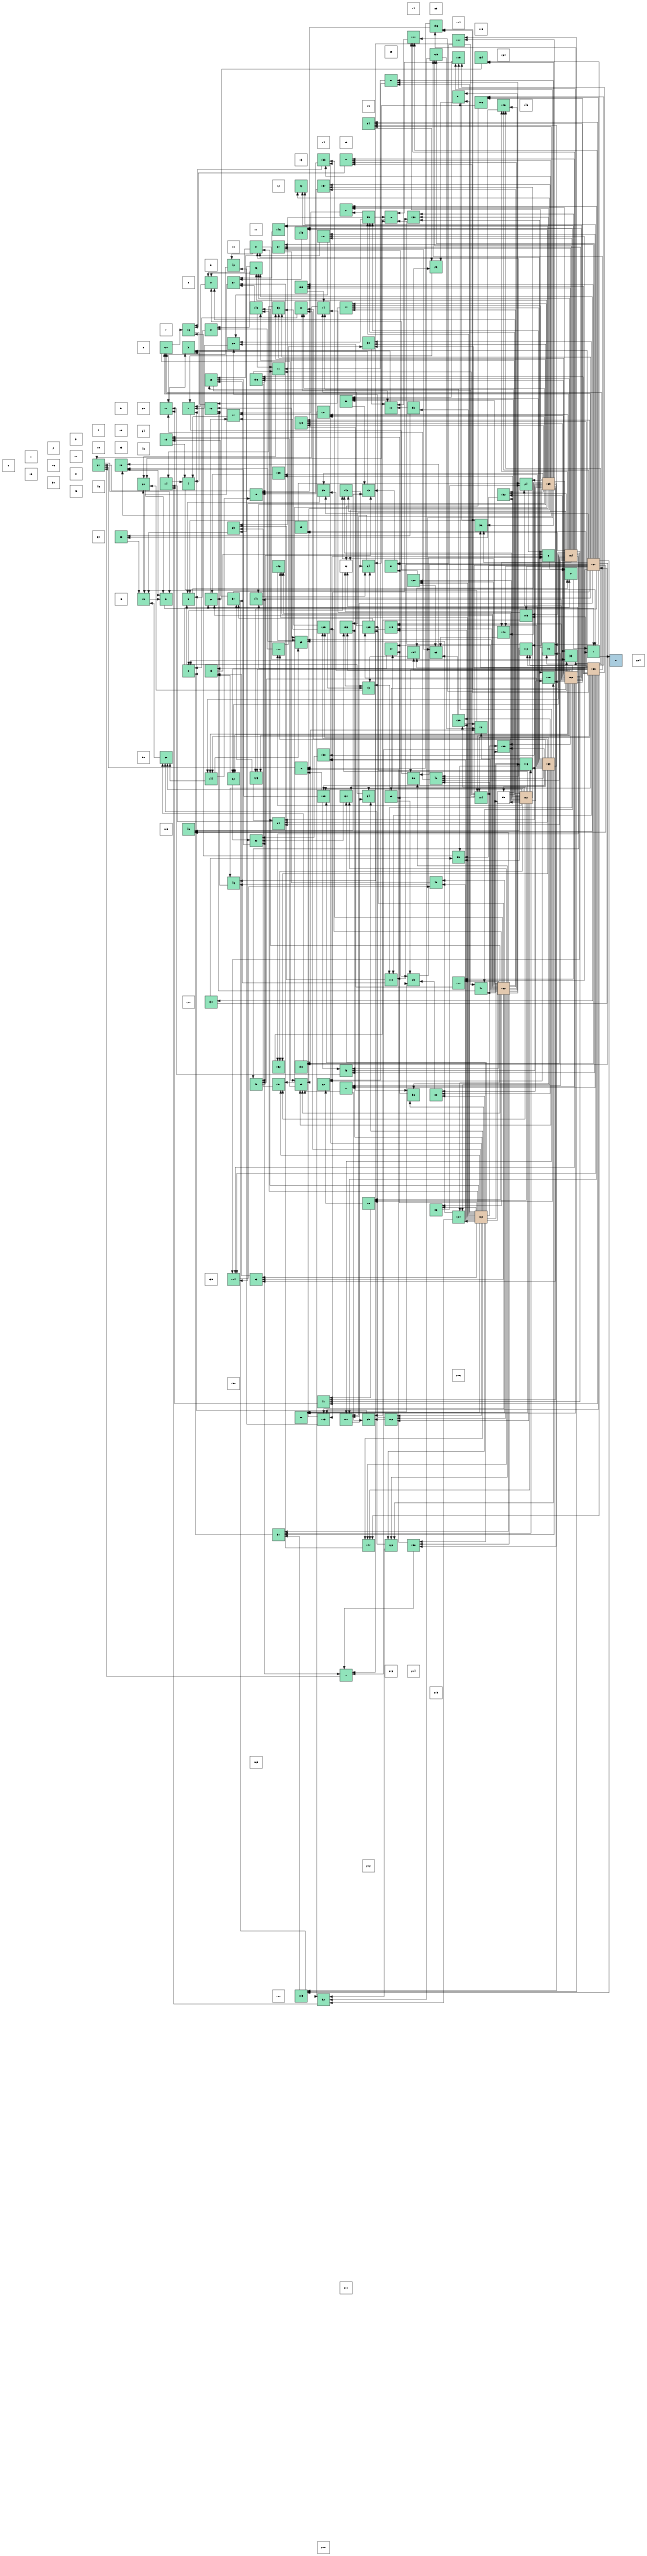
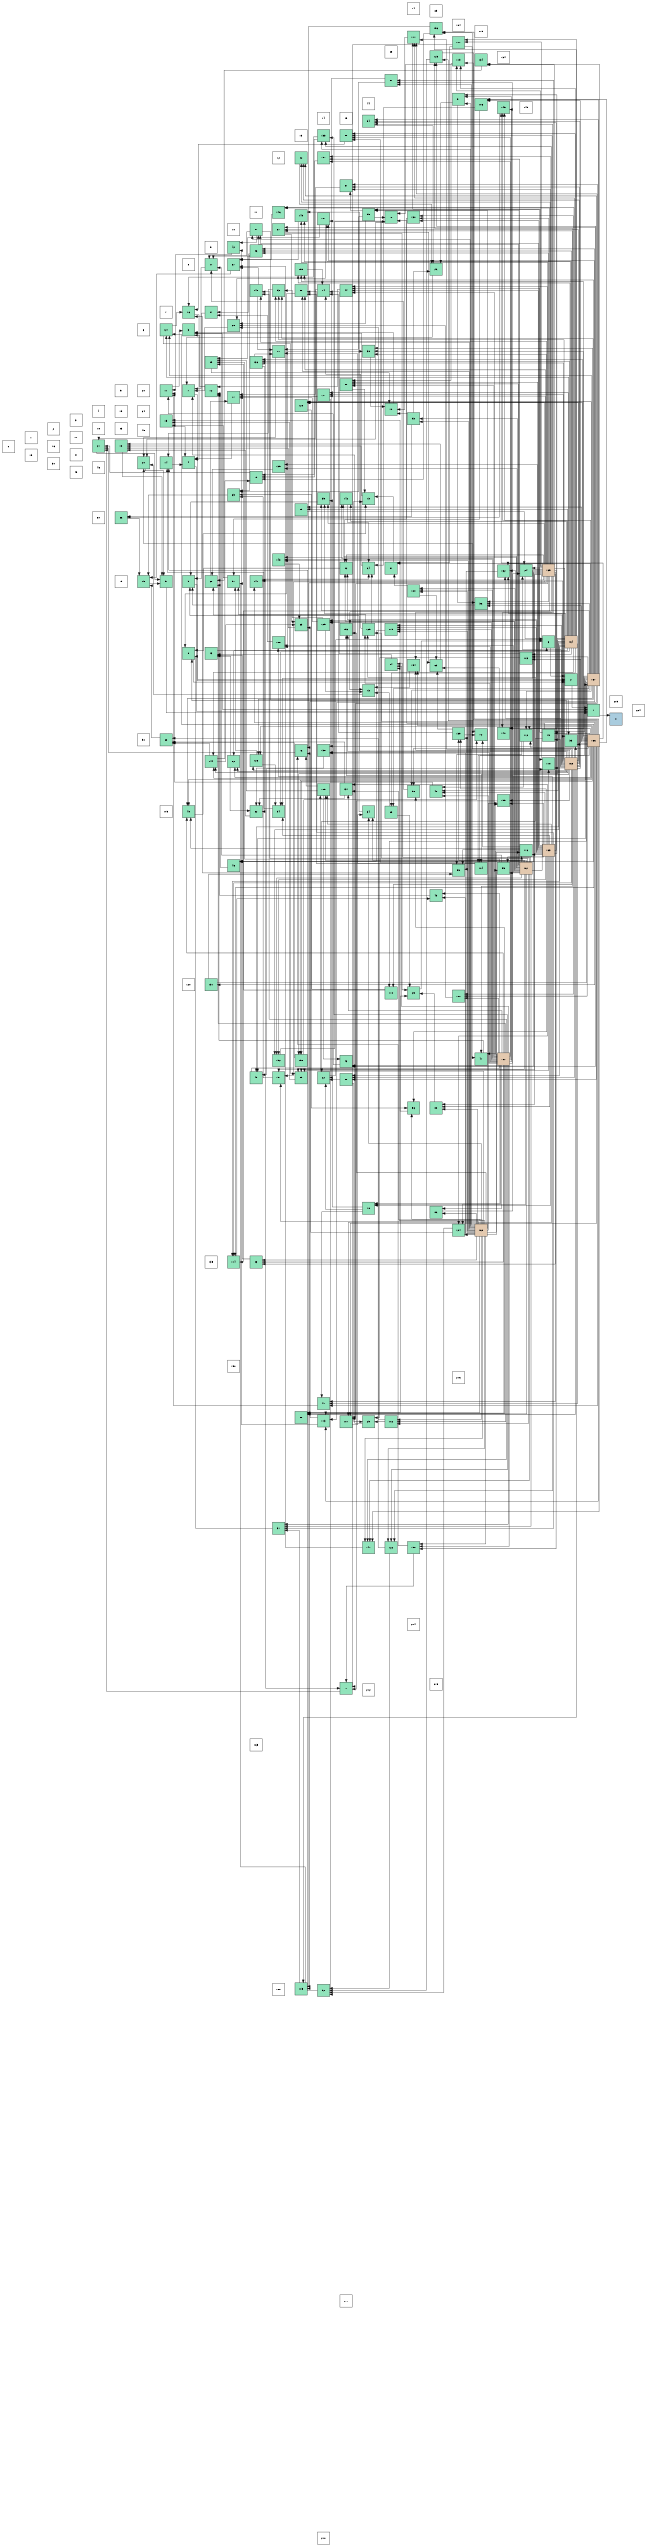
edge "92" -> "26": added
edge "112" -> "70": now "79" -> "70"
edge "57" -> "130": reversed
node "32": fillcolor #ffffff -> #91e3bb
edge "161" -> "93": added
node "209": added
edge "162" -> "65": now "162" -> "108"
node "95": fillcolor #ffffff -> #91e3bb
edge "166" -> "110": removed
edge "78" -> "35": added
edge "80" -> "55": now "80" -> "22"
node "213": removed
